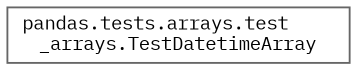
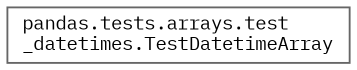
node "pandas.tests.arrays.test _arrays.TestDatetimeArray": label "pandas.tests.arrays.test _arrays.TestDatetimeArray" -> "pandas.tests.arrays.test _datetimes.TestDatetimeArray"
